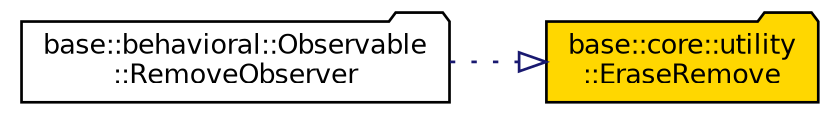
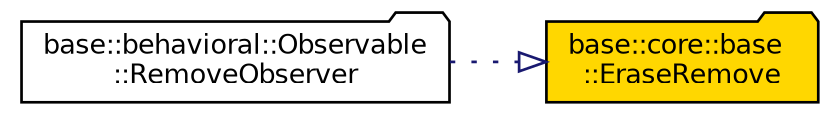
node "base::core::utility ::EraseRemove": label "base::core::utility ::EraseRemove" -> "base::core::base ::EraseRemove"
